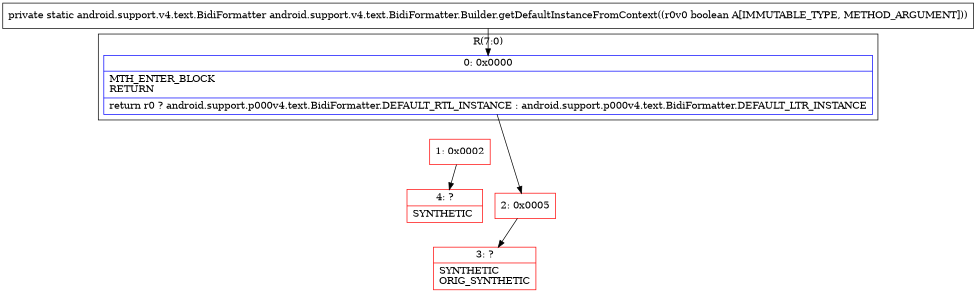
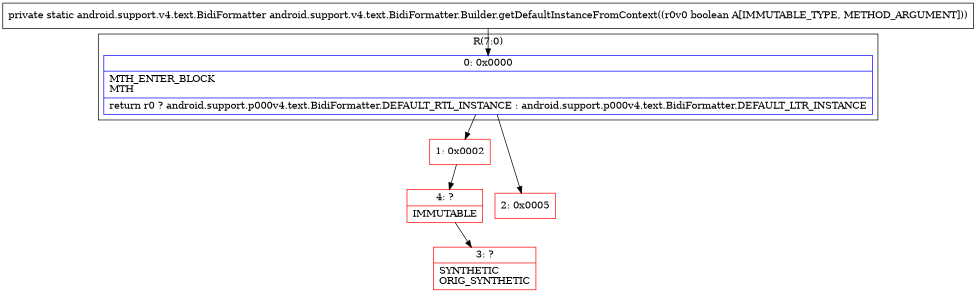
node "0: 0x0000": text "RETURN" -> "MTH"
edge "0: 0x0000" -> "1: 0x0002": added
node "4: ?": text "SYNTHETIC" -> "IMMUTABLE"
edge "2: 0x0005" -> "3: ?": now "4: ?" -> "3: ?"
